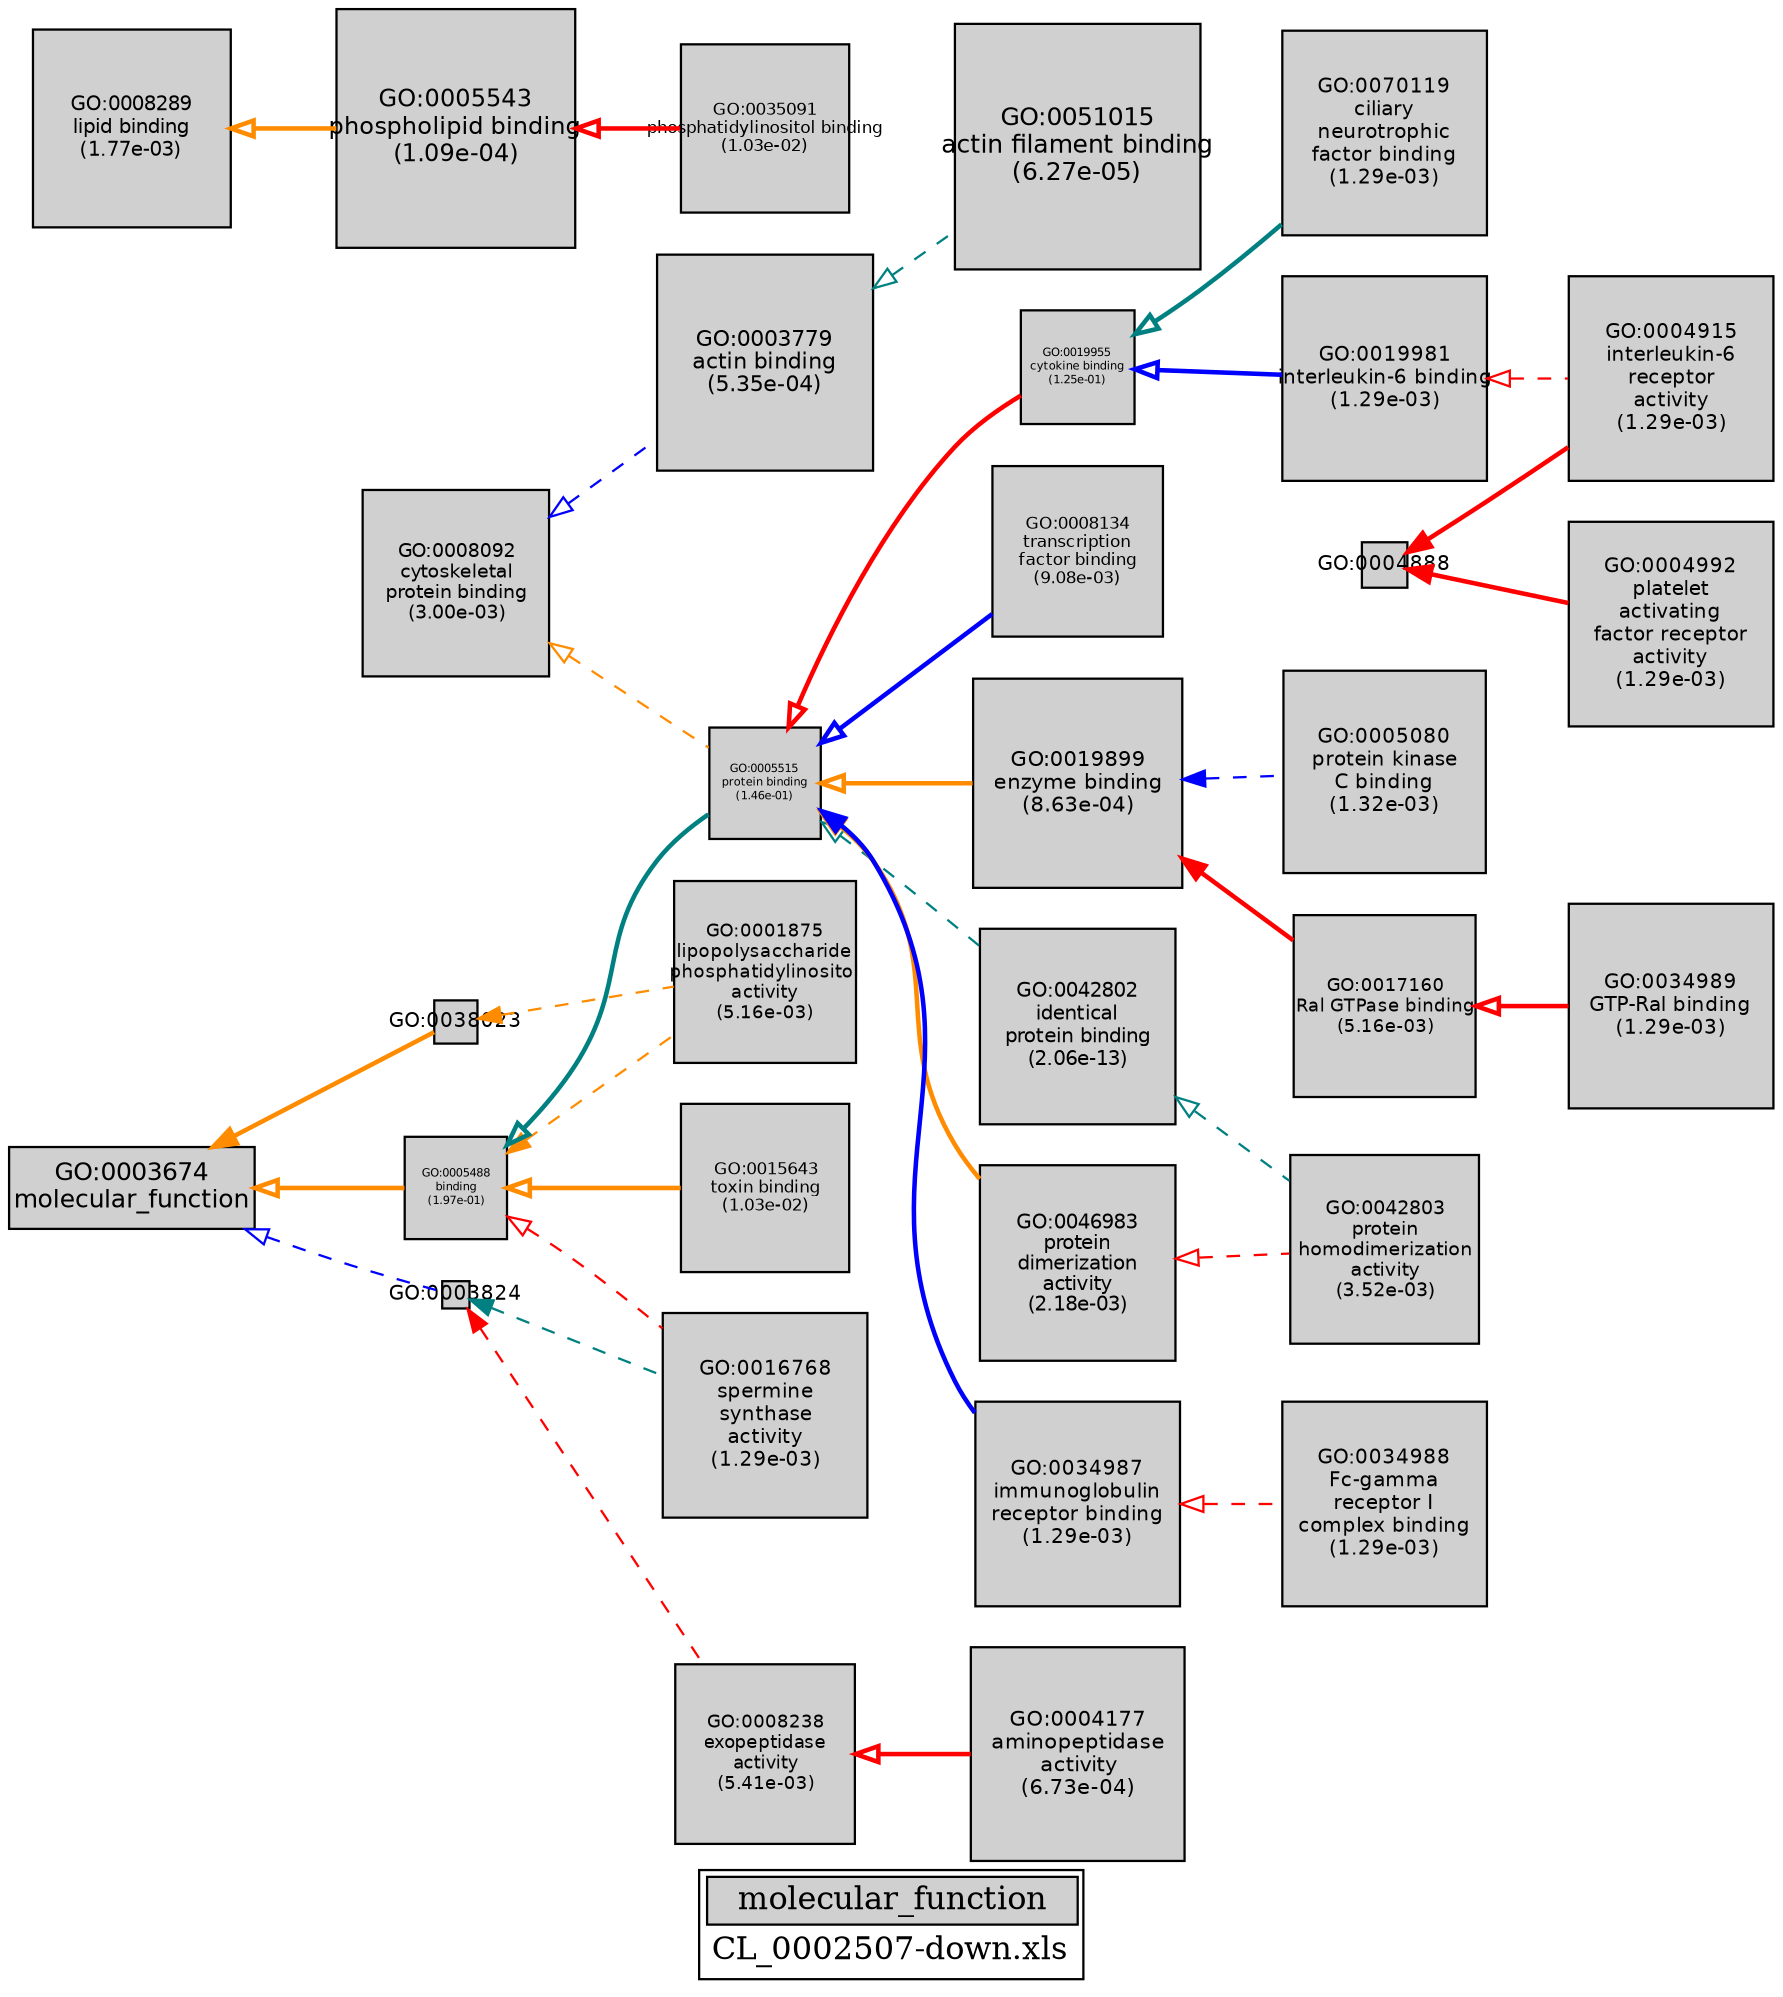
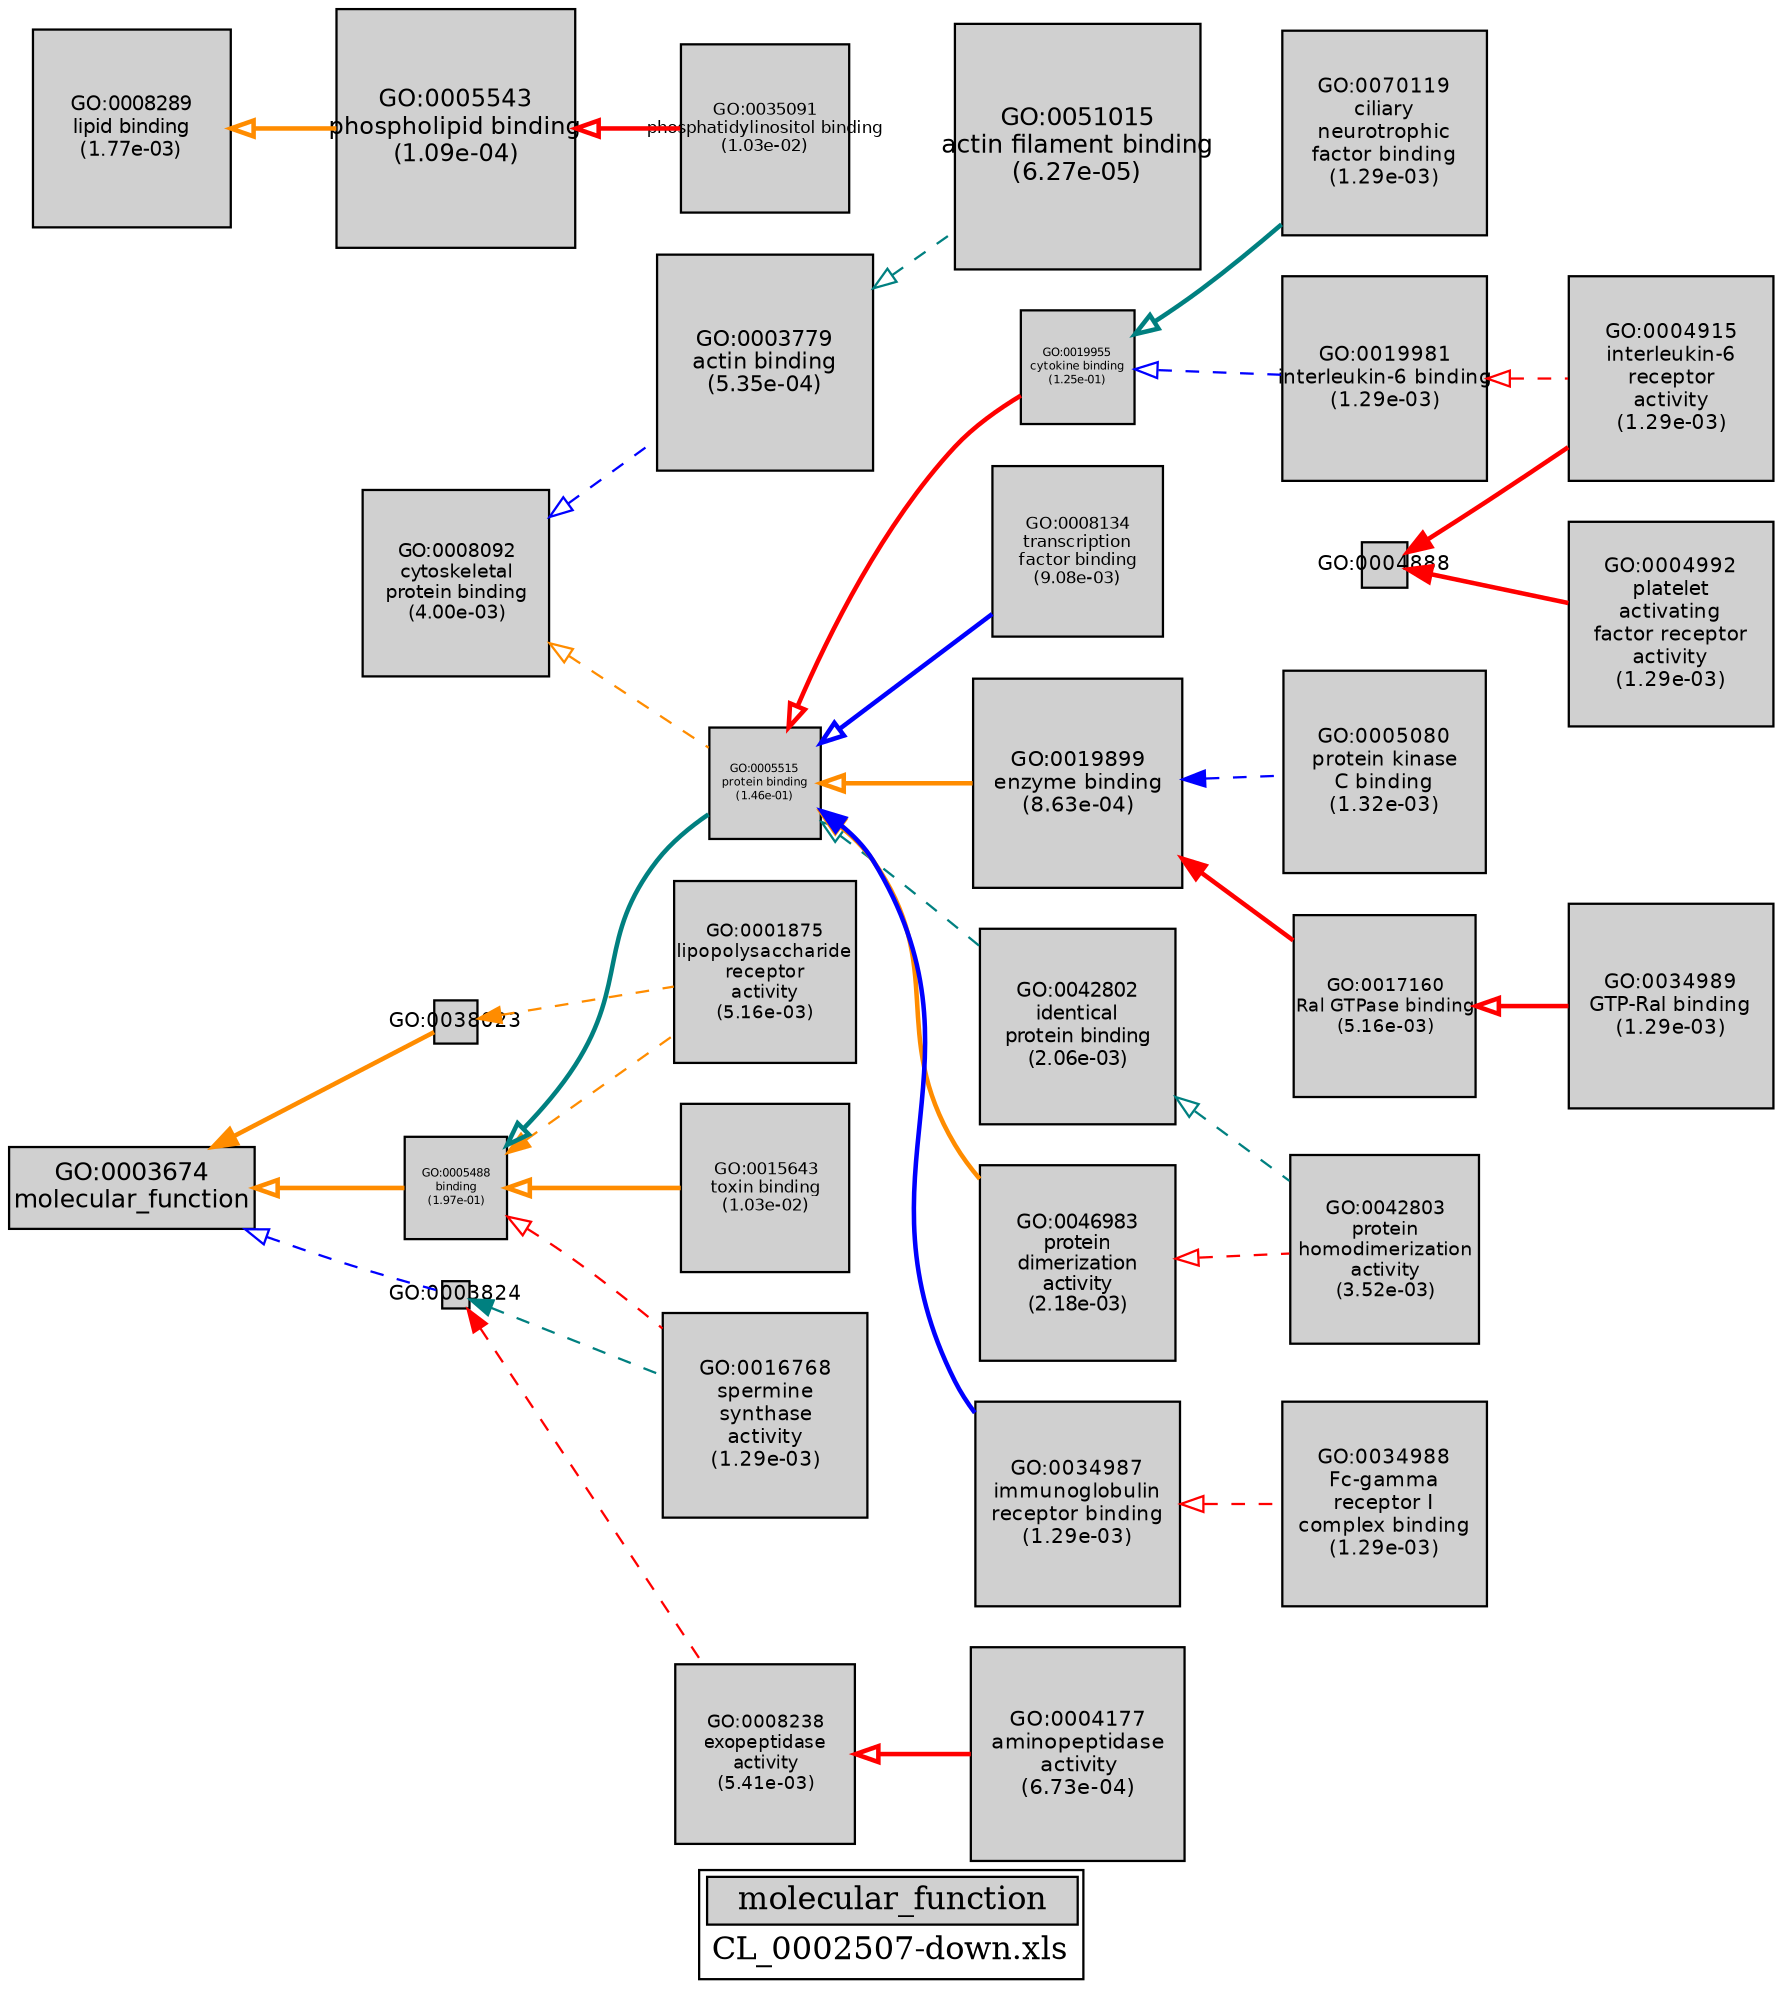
edge "GO:0019981" -> "GO:0019955": style bold -> dashed
node "GO:0008092": text "(3.00e-03)" -> "(4.00e-03)"
node "GO:0001875": text "phosphatidylinositol" -> "receptor"
node "GO:0042802": text "(2.06e-13)" -> "(2.06e-03)"
